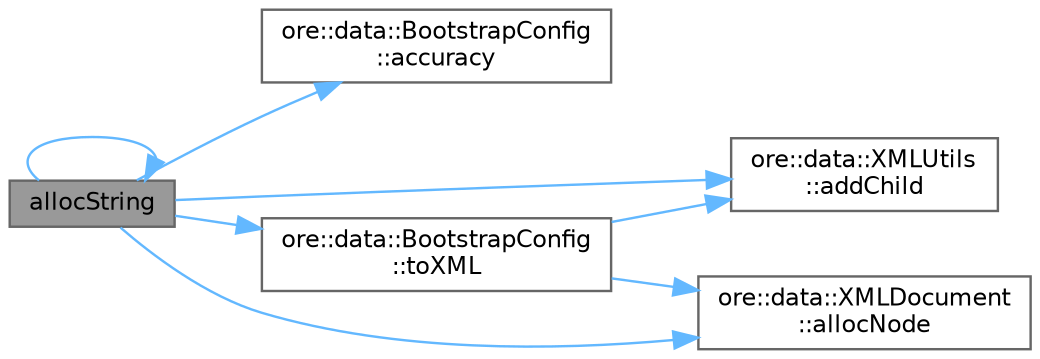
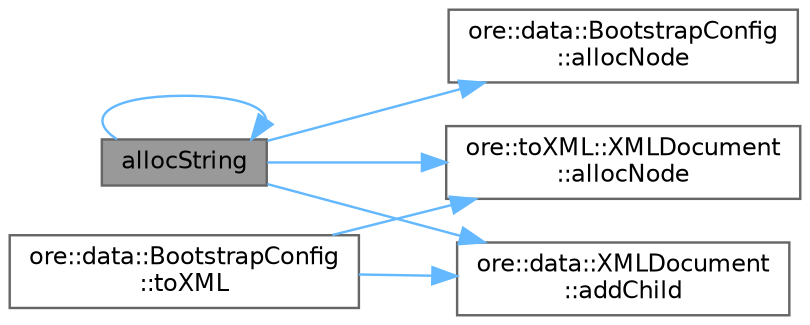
node "ore::data::BootstrapConfig ::accuracy": label "ore::data::BootstrapConfig ::accuracy" -> "ore::data::BootstrapConfig ::allocNode"
node "ore::data::XMLUtils ::addChild": label "ore::data::XMLUtils ::addChild" -> "ore::data::XMLDocument ::addChild"
edge "allocString" -> "ore::data::BootstrapConfig ::toXML": removed
node "ore::data::XMLDocument ::allocNode": label "ore::data::XMLDocument ::allocNode" -> "ore::toXML::XMLDocument ::allocNode"
